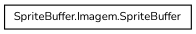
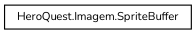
node "SpriteBuffer.Imagem.SpriteBuffer": label "SpriteBuffer.Imagem.SpriteBuffer" -> "HeroQuest.Imagem.SpriteBuffer"
